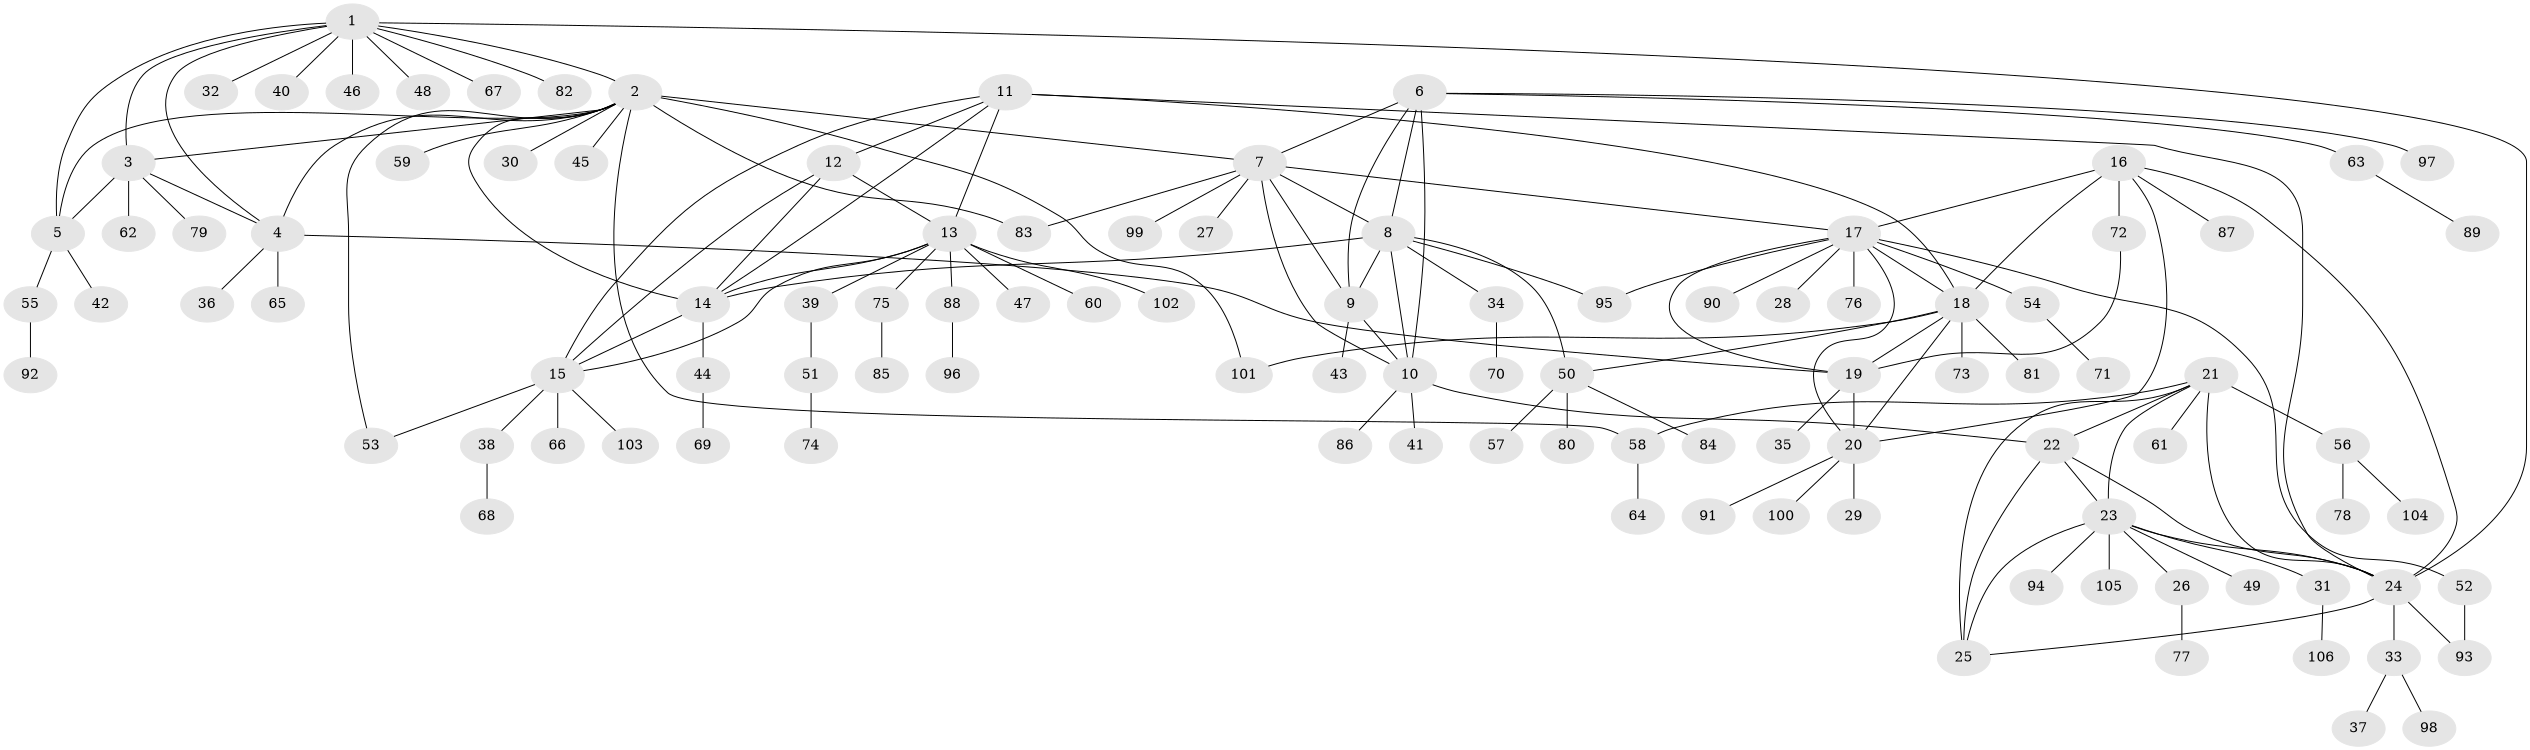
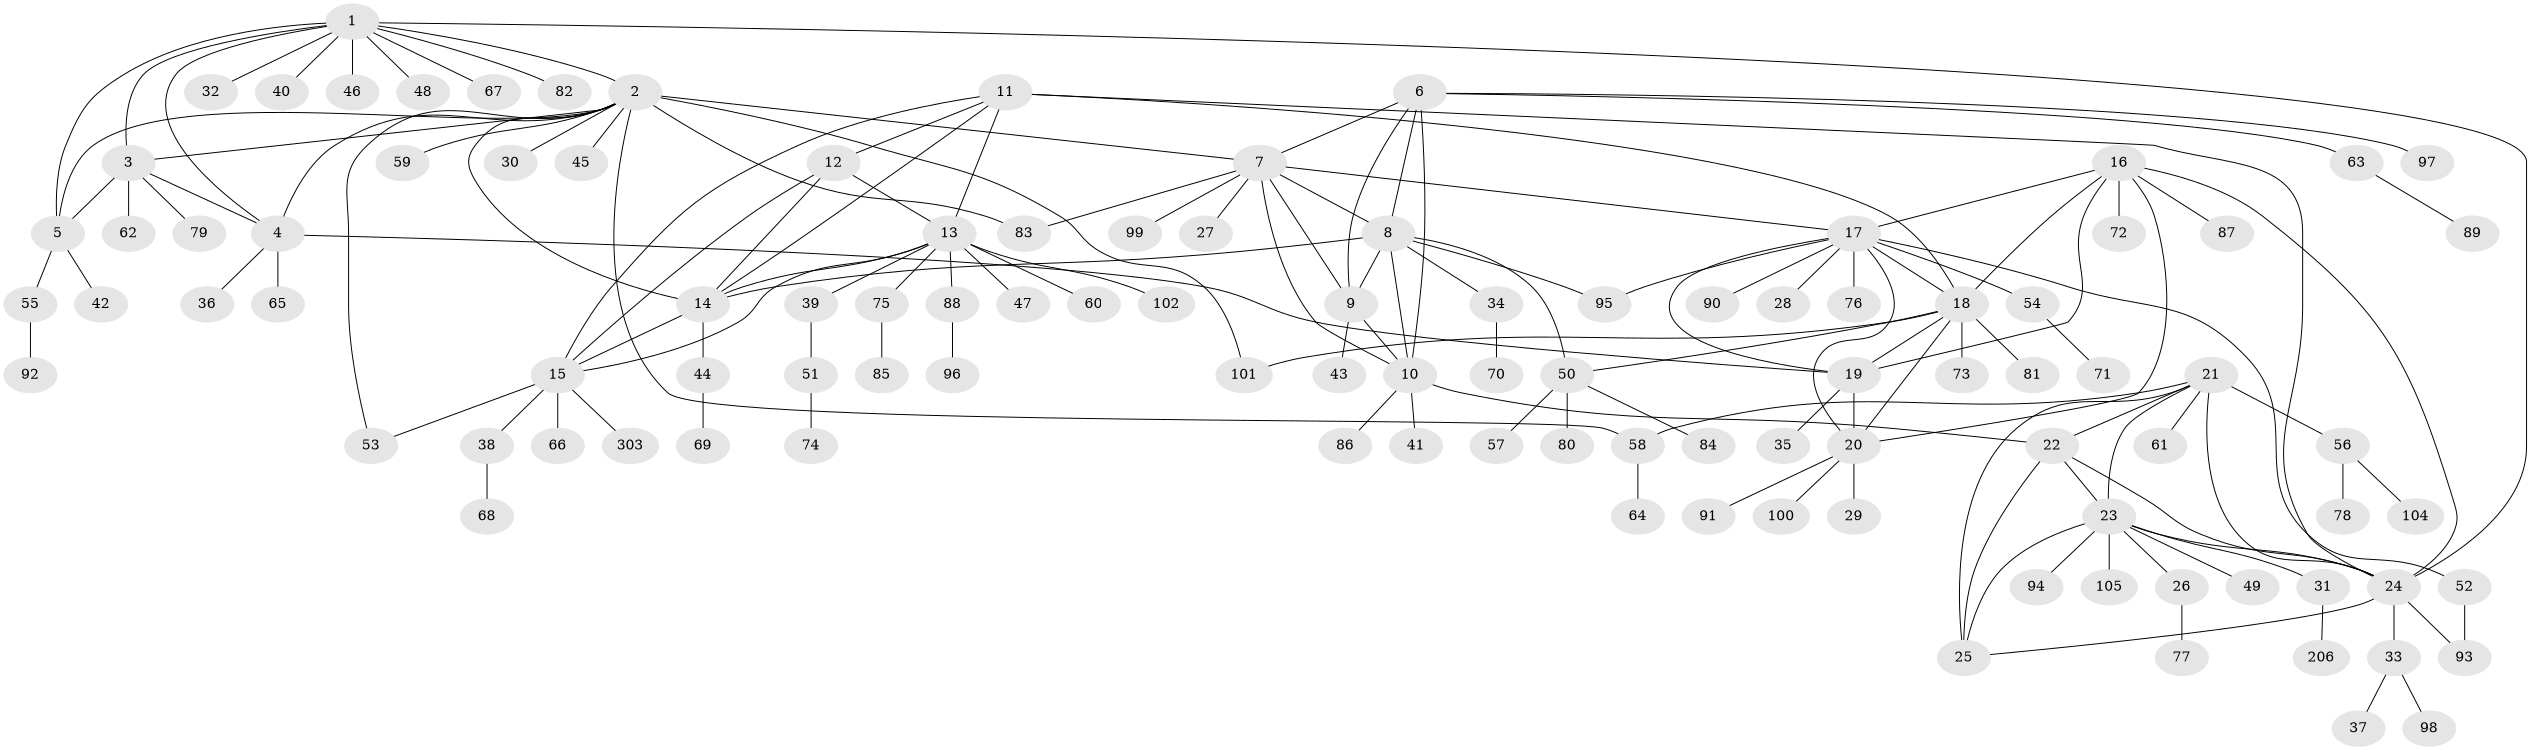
edge "72" -- "19": now "16" -- "19"
node "103": label "103" -> "303"
node "106": label "106" -> "206"
